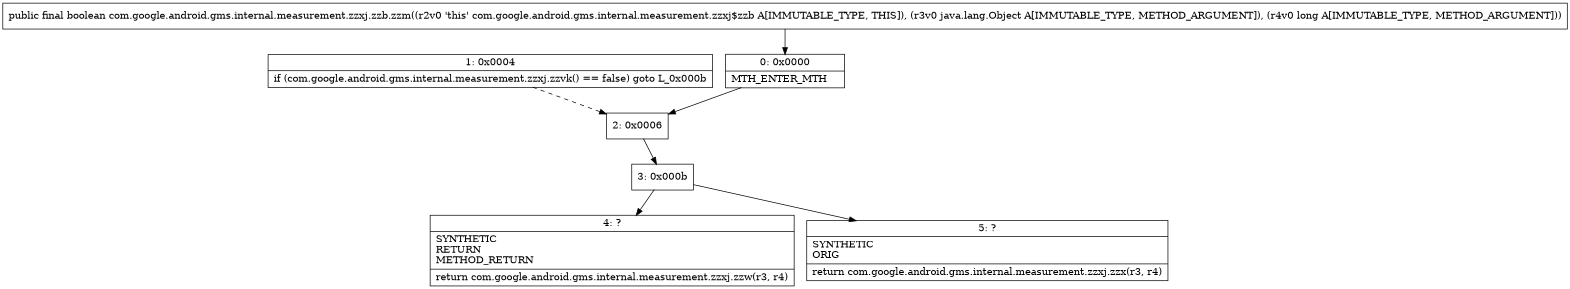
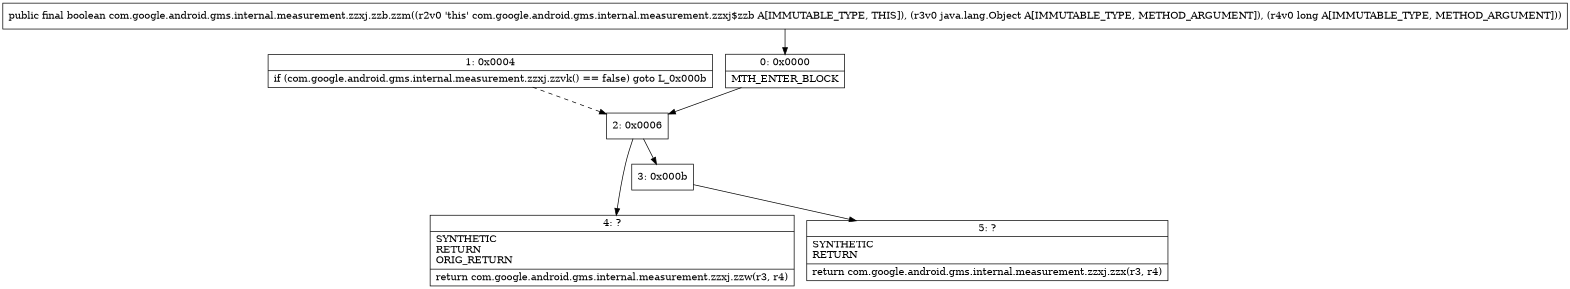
node "0: 0x0000": text "MTH_ENTER_MTH" -> "MTH_ENTER_BLOCK"
edge "3: 0x000b" -> "4: ?": now "2: 0x0006" -> "4: ?"
node "5: ?": text "ORIG" -> "RETURN"
node "4: ?": text "METHOD_RETURN" -> "ORIG_RETURN"
